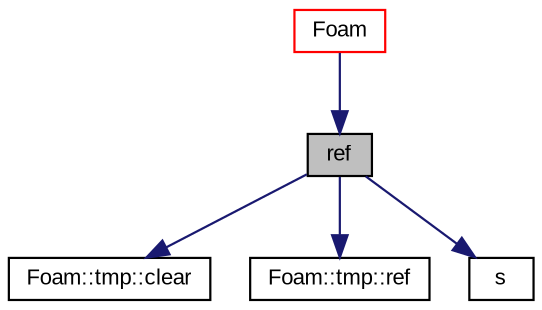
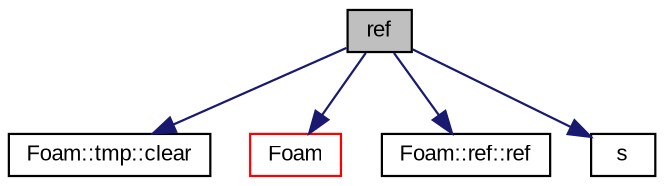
edge "Foam" -> "ref": reversed
node "Foam::tmp::ref": label "Foam::tmp::ref" -> "Foam::ref::ref"
